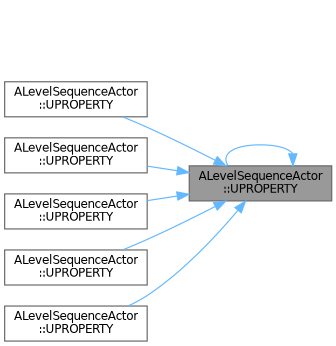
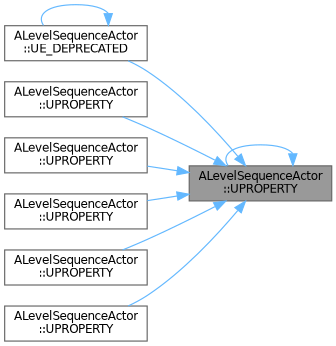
node "ALevelSequenceActor ::UE_DEPRECATED": added
